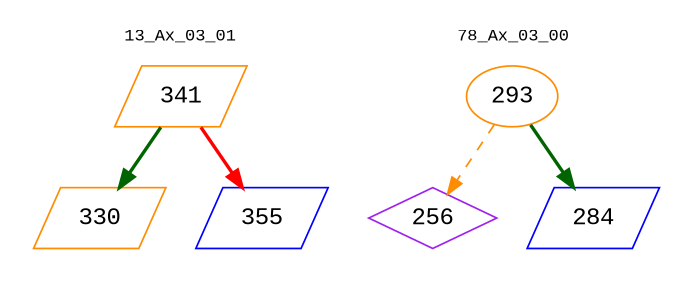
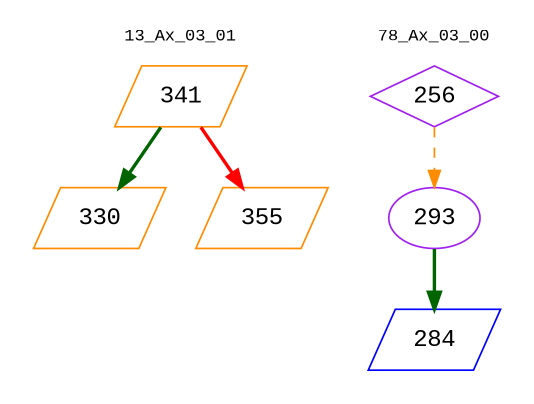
node "293": color darkorange -> purple
edge "293" -> "256": reversed
node "355": color blue -> darkorange
